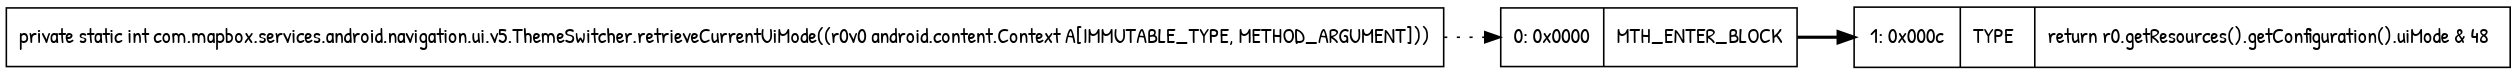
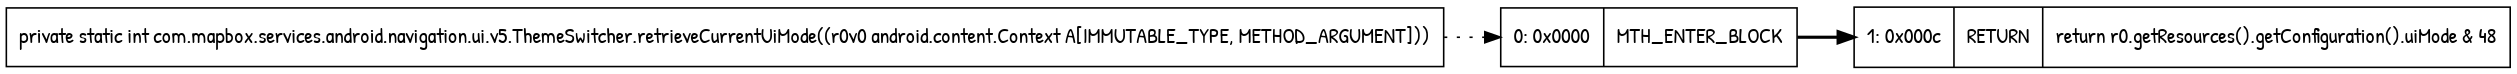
node "1: 0x000c": text "TYPE" -> "RETURN"
